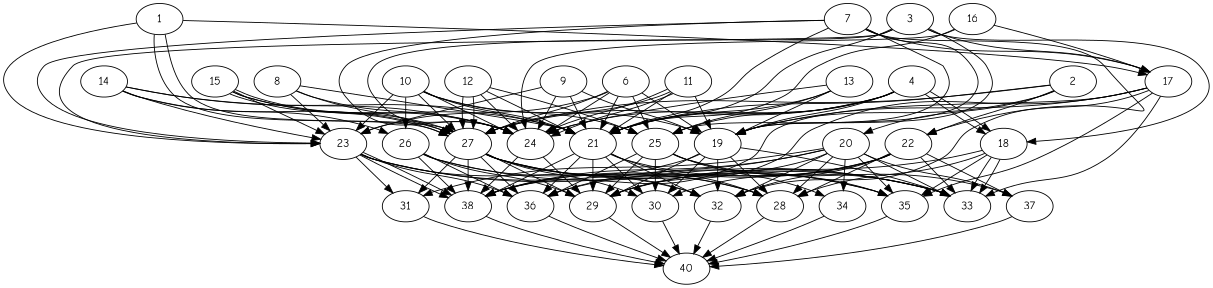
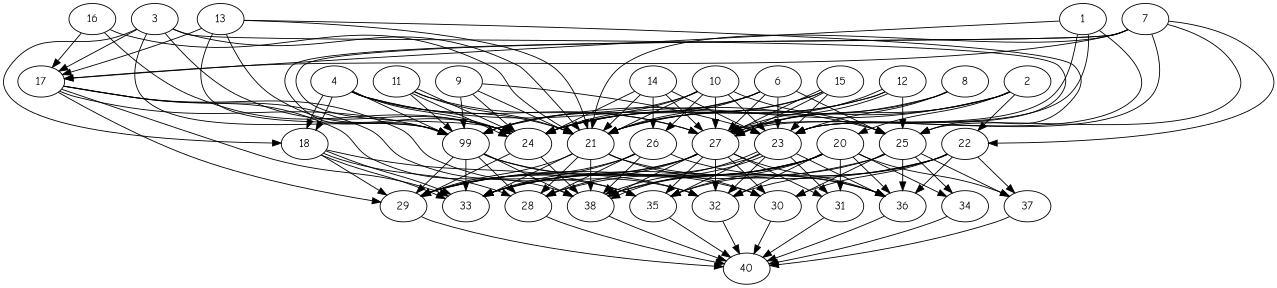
edge "13" -> "17": added
edge "8" -> "21": removed
node "19": label "19" -> "99"
edge "21" -> "32": removed
edge "22" -> "28": removed
